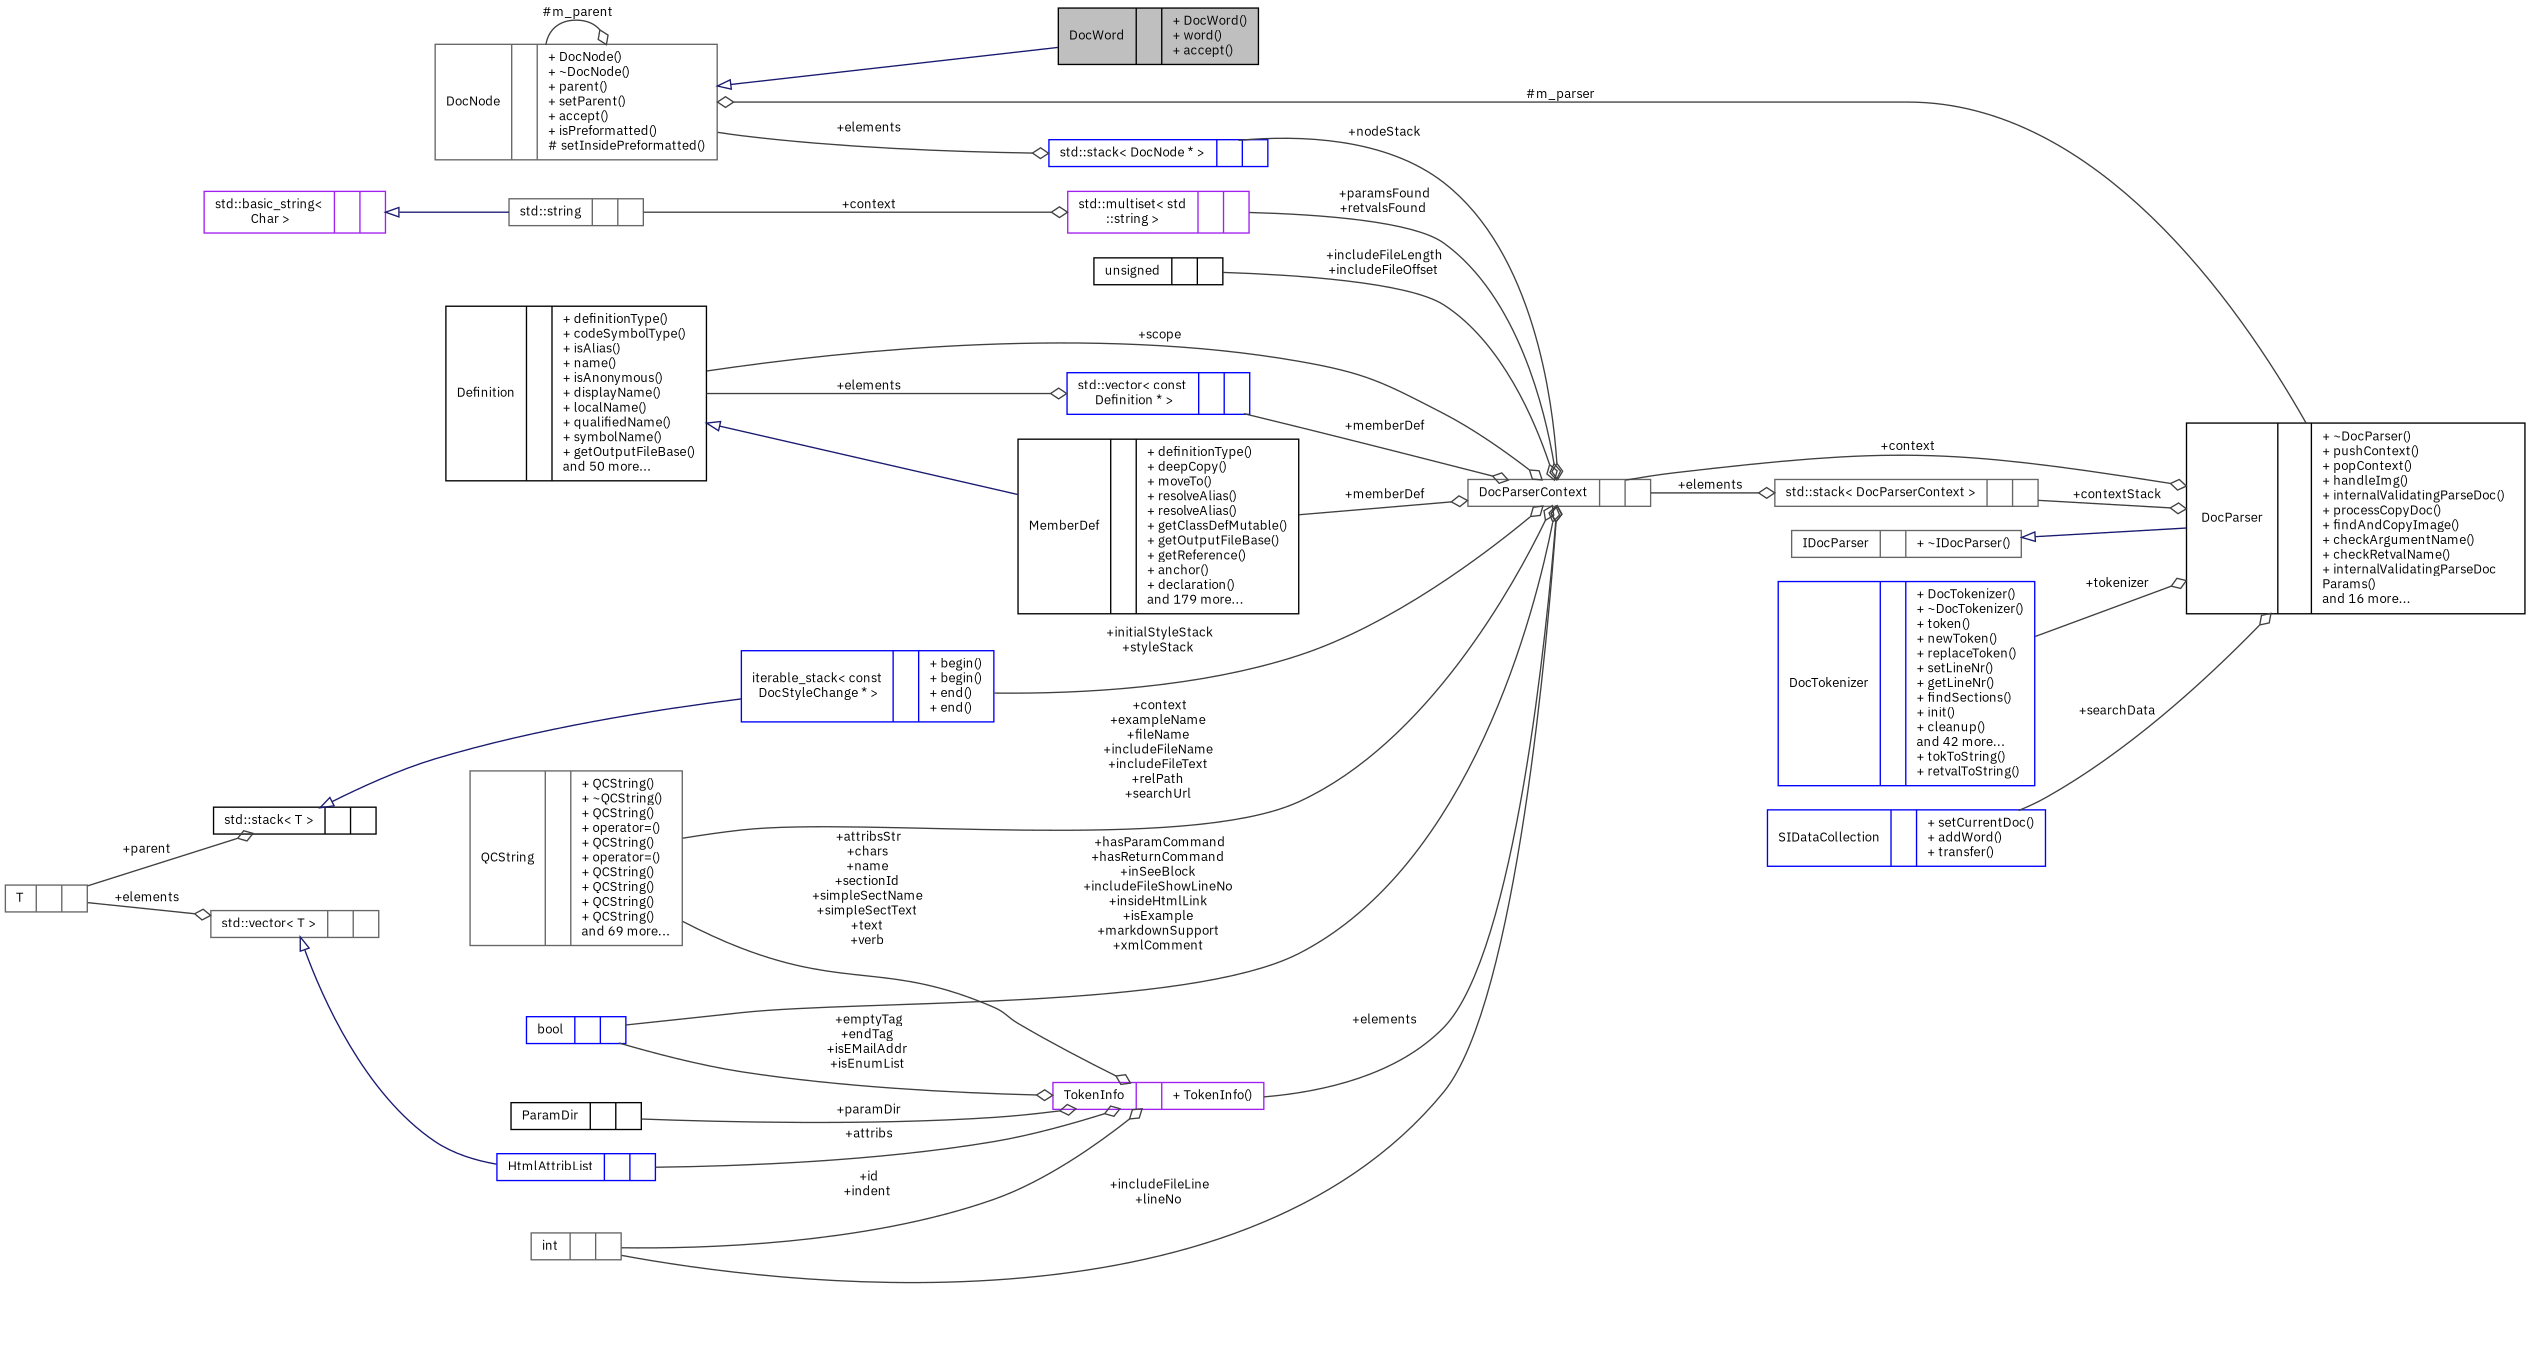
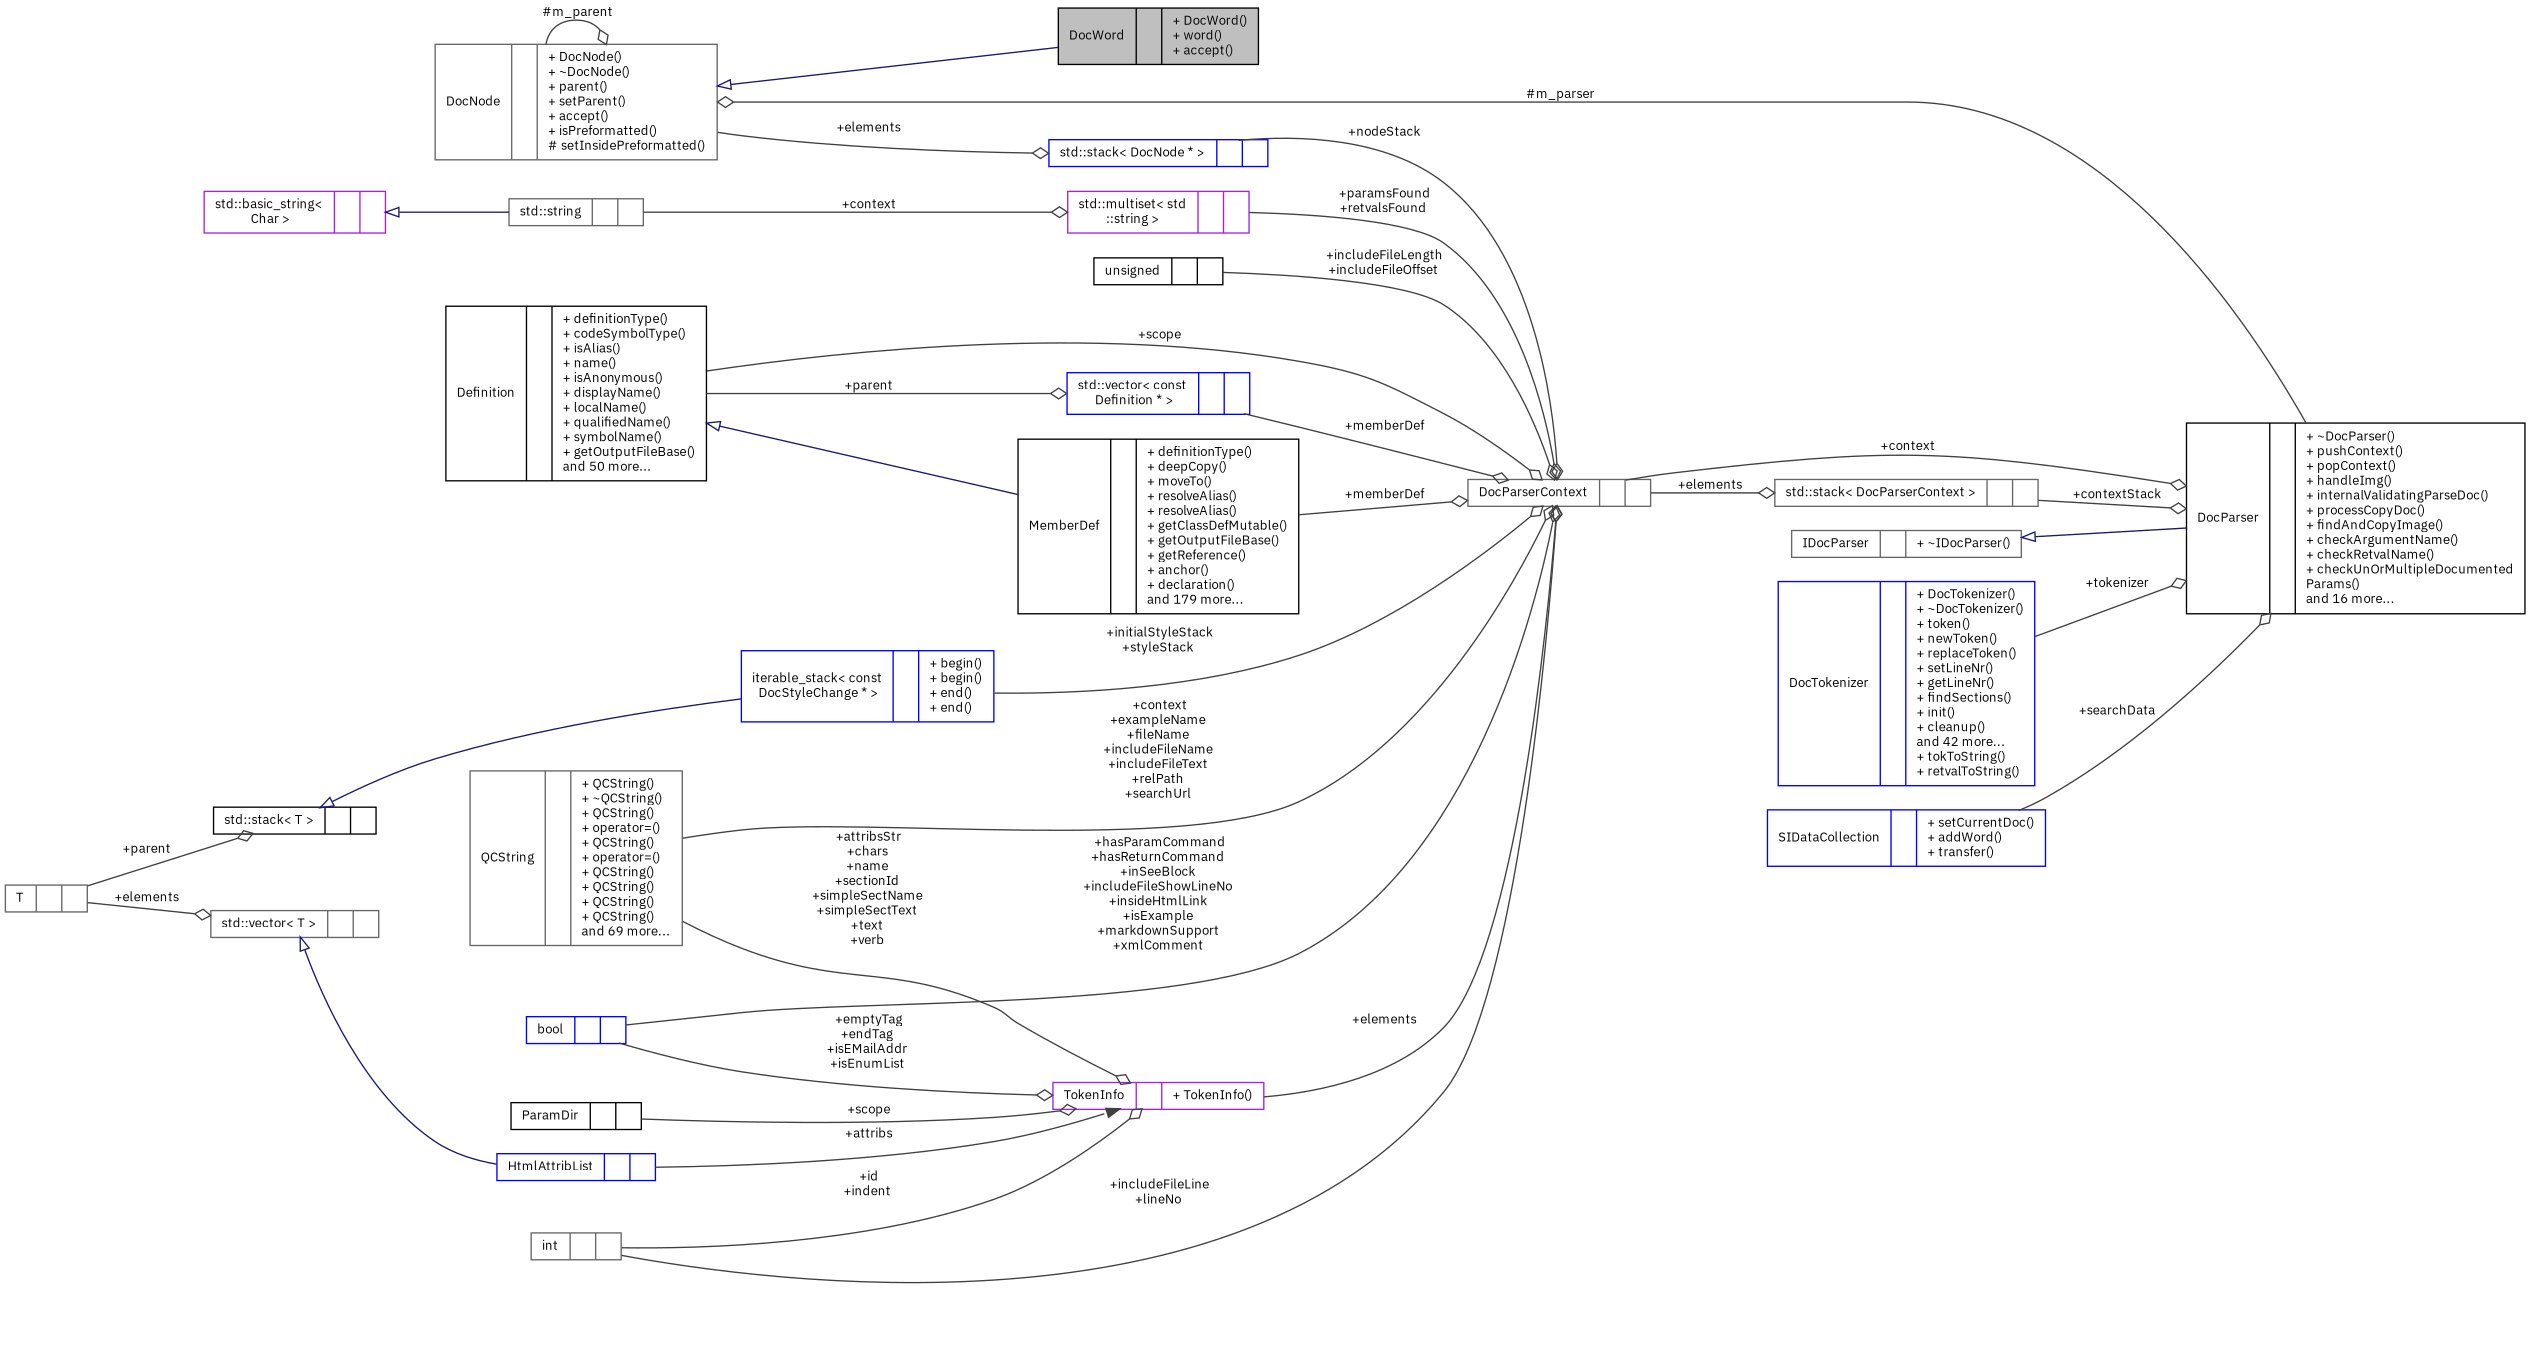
edge "Definition" -> "std::vector< const": label " +elements" -> " +parent"
node "DocParser": text "+ internalValidatingParseDoc" -> "+ checkUnOrMultipleDocumented"
edge "ParamDir" -> "TokenInfo": label " +paramDir" -> " +scope"
edge "HtmlAttribList" -> "TokenInfo": arrowhead odiamond -> normal
